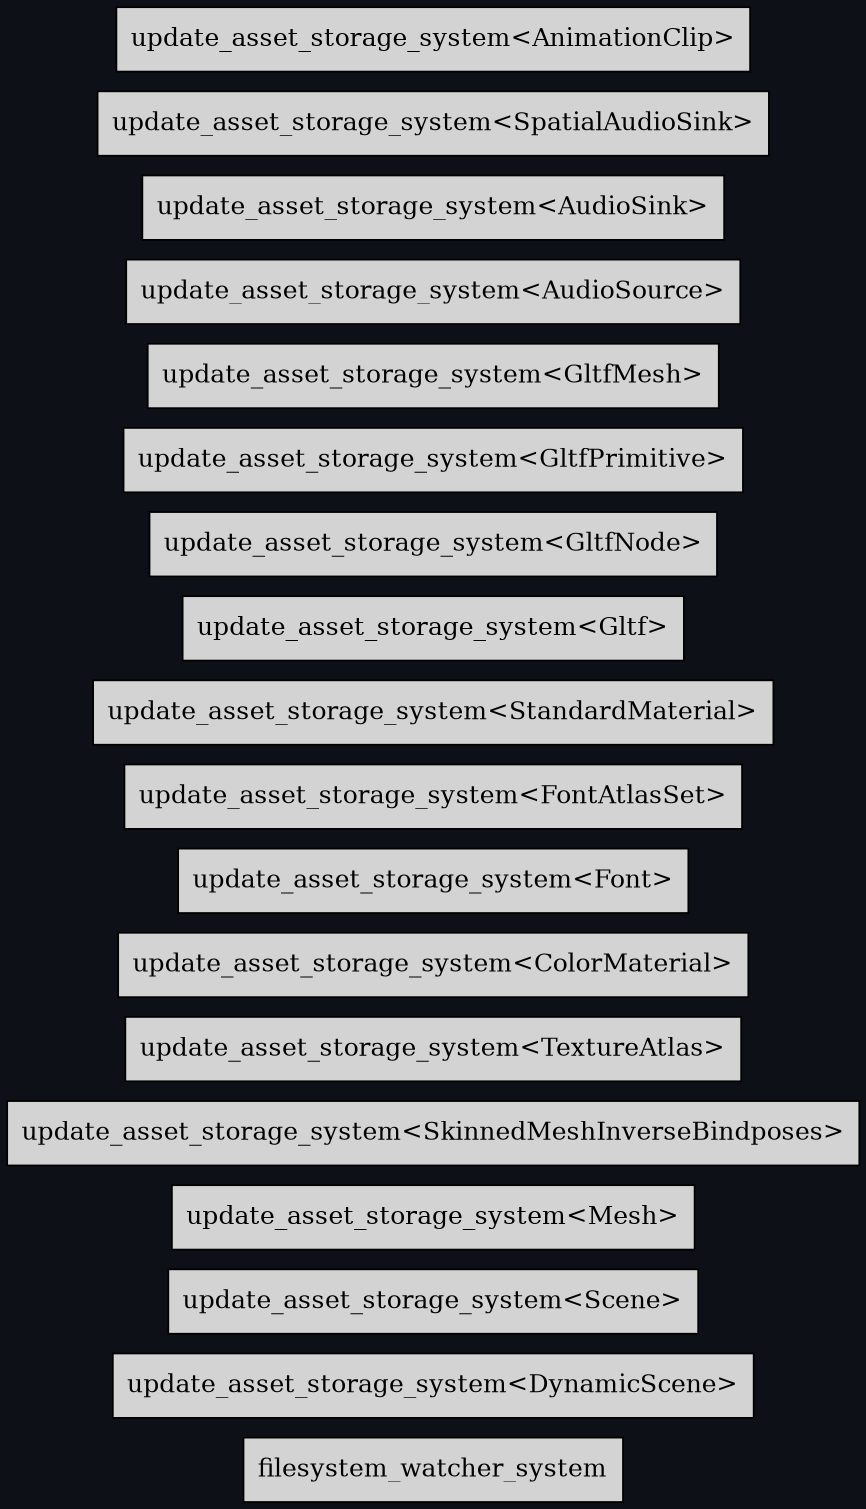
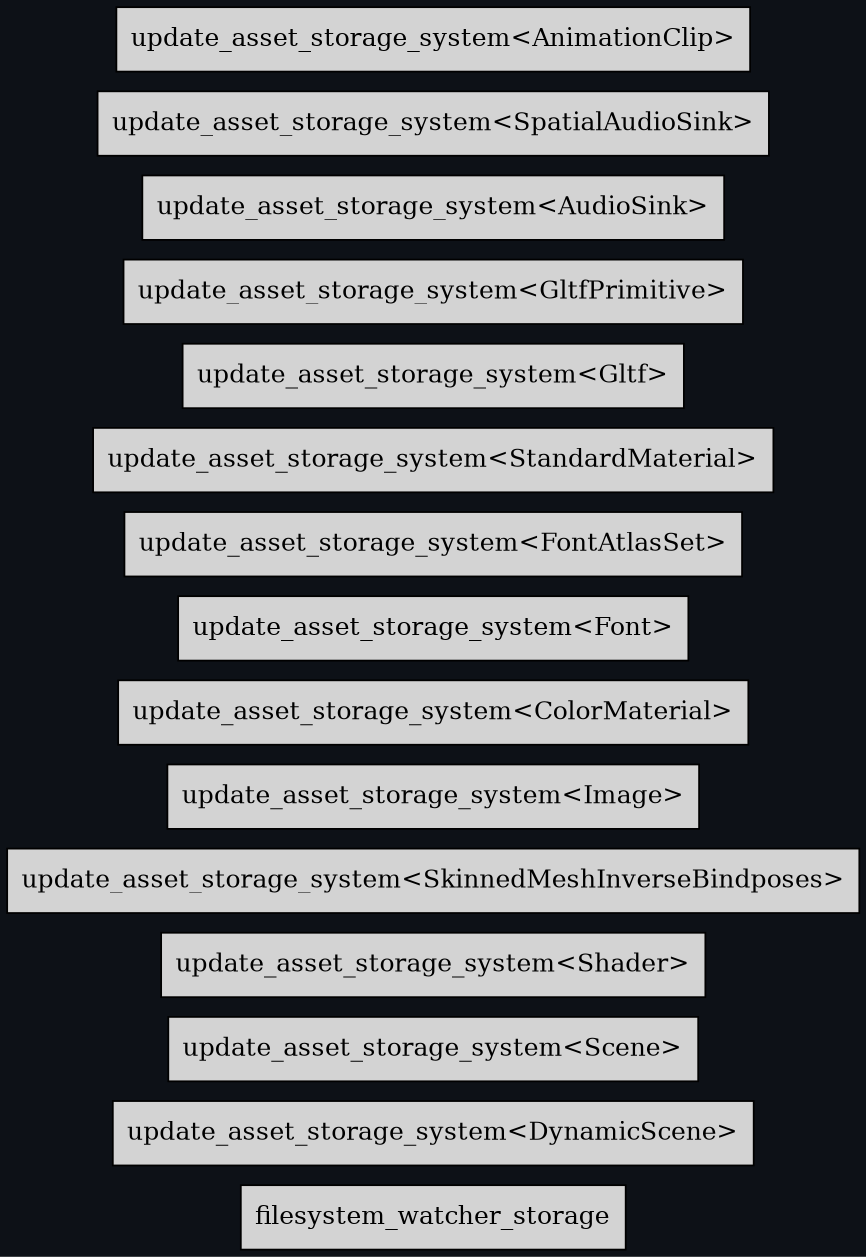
node "update_asset_storage_system<AudioSource>": removed
node "update_asset_storage_system<GltfMesh>": removed
node "update_asset_storage_system<GltfNode>": removed
node "update_asset_storage_system<Image>": added
node "update_asset_storage_system<Shader>": added
node "update_asset_storage_system<TextureAtlas>": removed
node "update_asset_storage_system<Mesh>": removed
node "filesystem_watcher_system": label "filesystem_watcher_system" -> "filesystem_watcher_storage"
